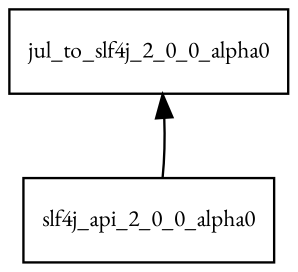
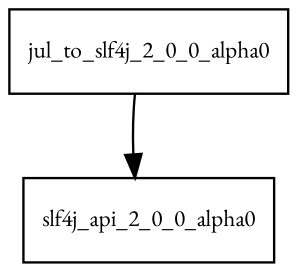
edge "slf4j_api_2_0_0_alpha0" -> "jul_to_slf4j_2_0_0_alpha0": reversed
